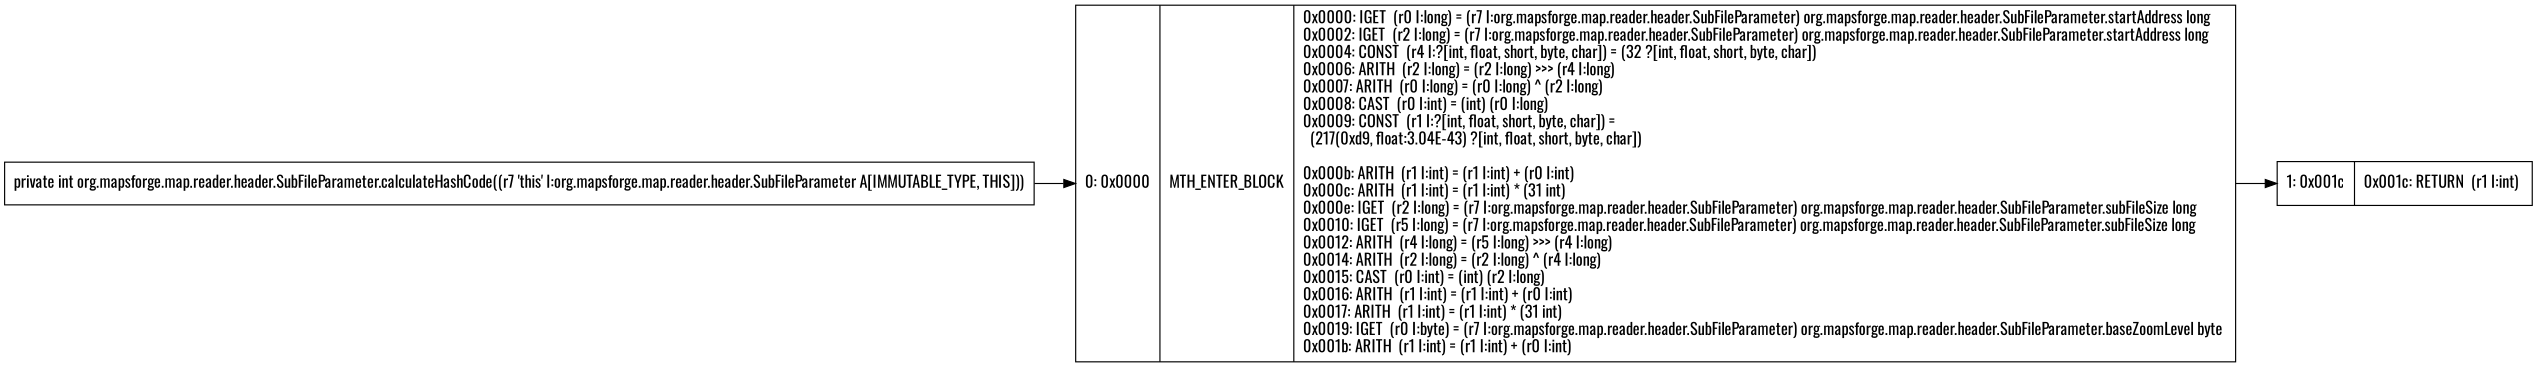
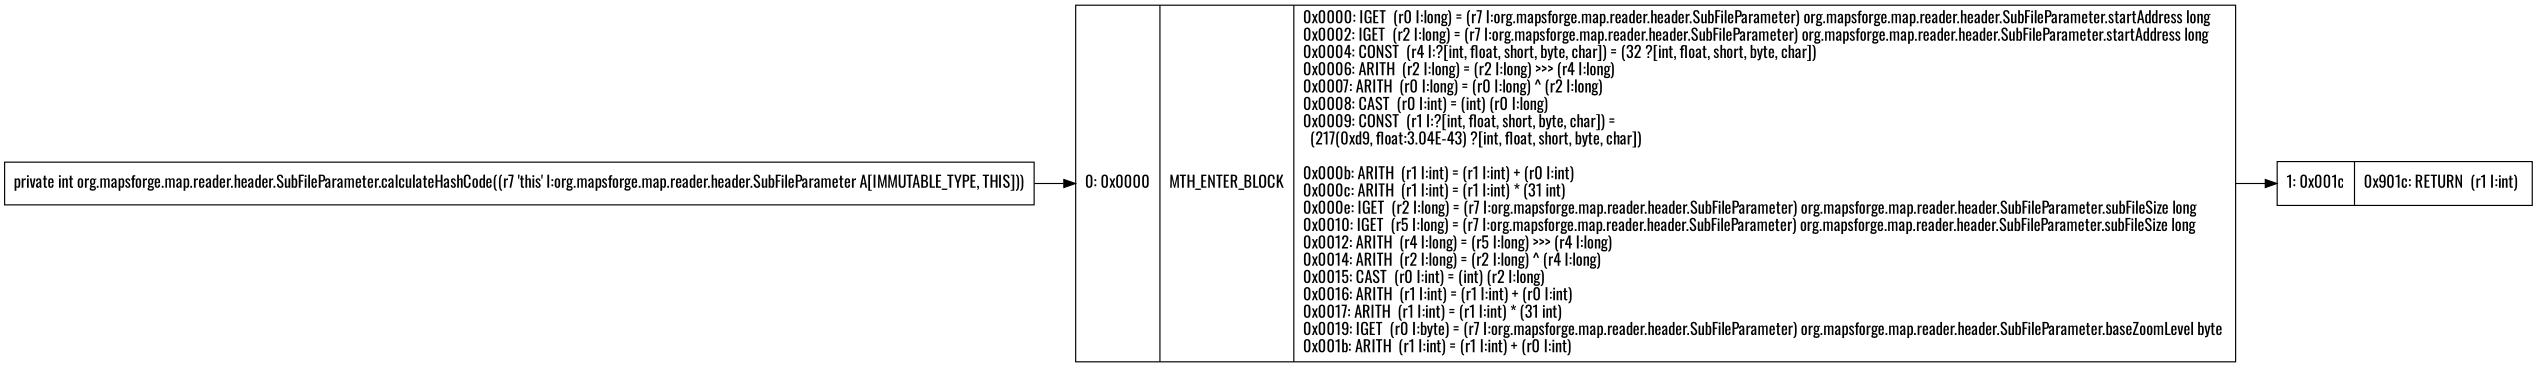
node "1: 0x001c": text "0x001c: RETURN  (r1 I:int)" -> "0x901c: RETURN  (r1 I:int)"
